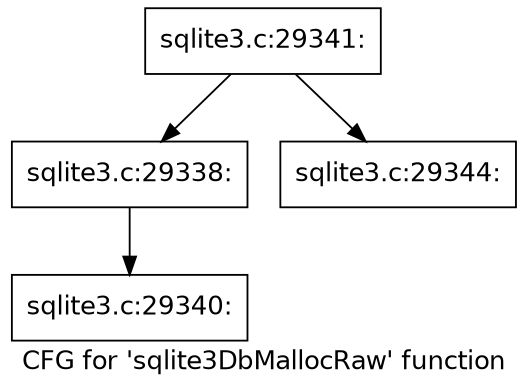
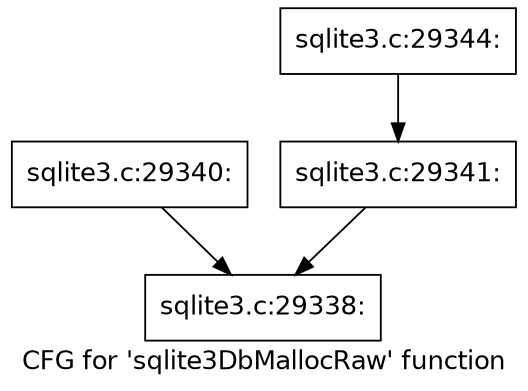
edge "sqlite3.c:29341:" -> "sqlite3.c:29344:": reversed
edge "sqlite3.c:29338:" -> "sqlite3.c:29340:": reversed
